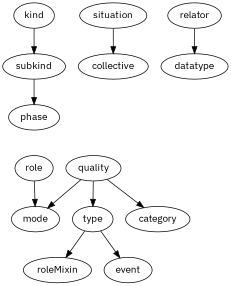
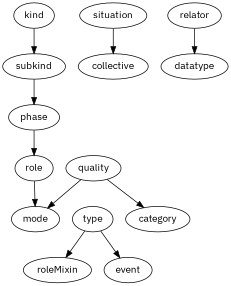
edge "phase" -> "role": added
edge "quality" -> "type": removed
